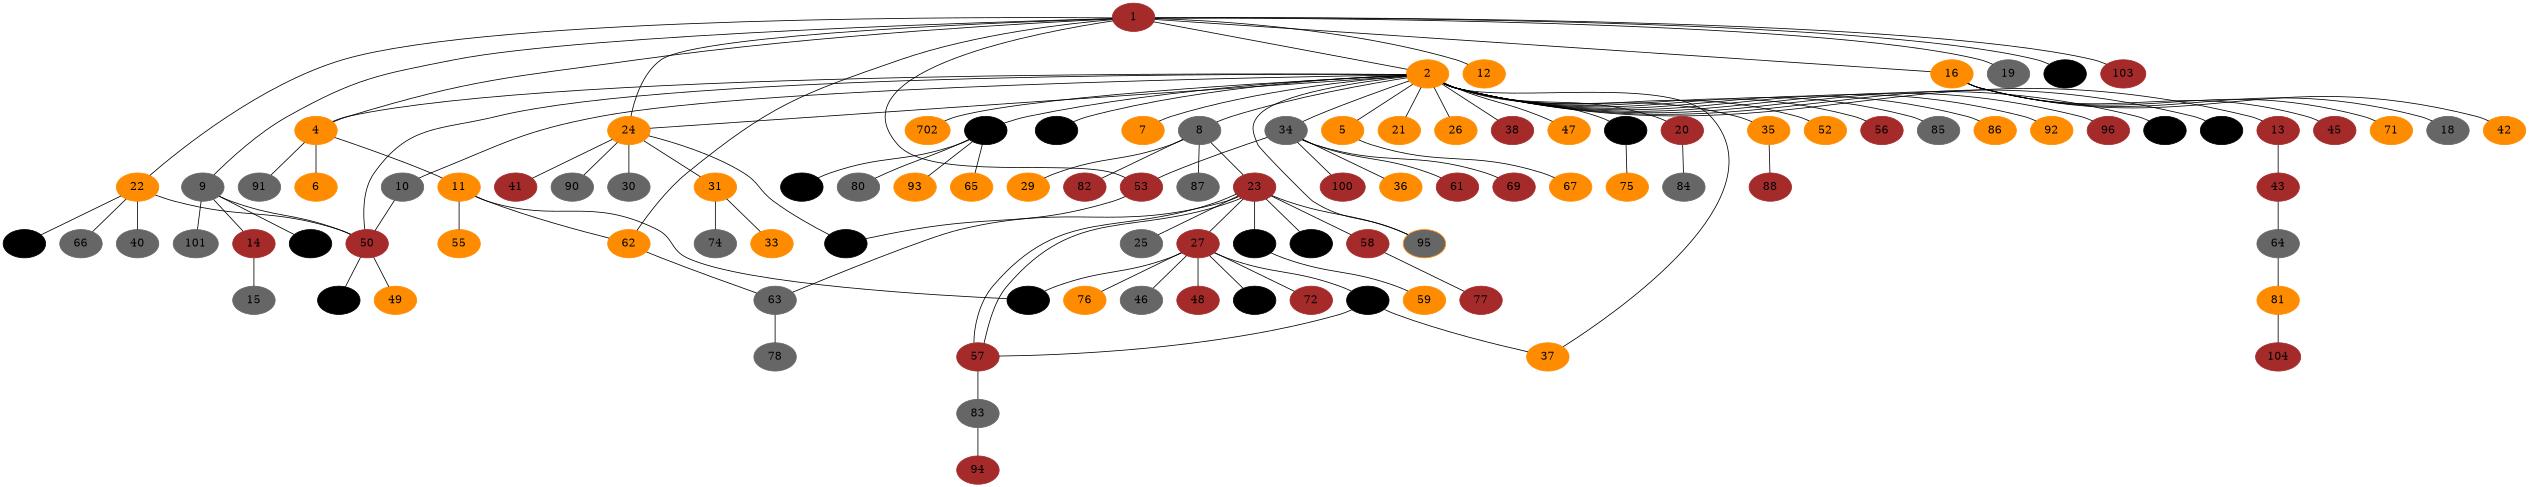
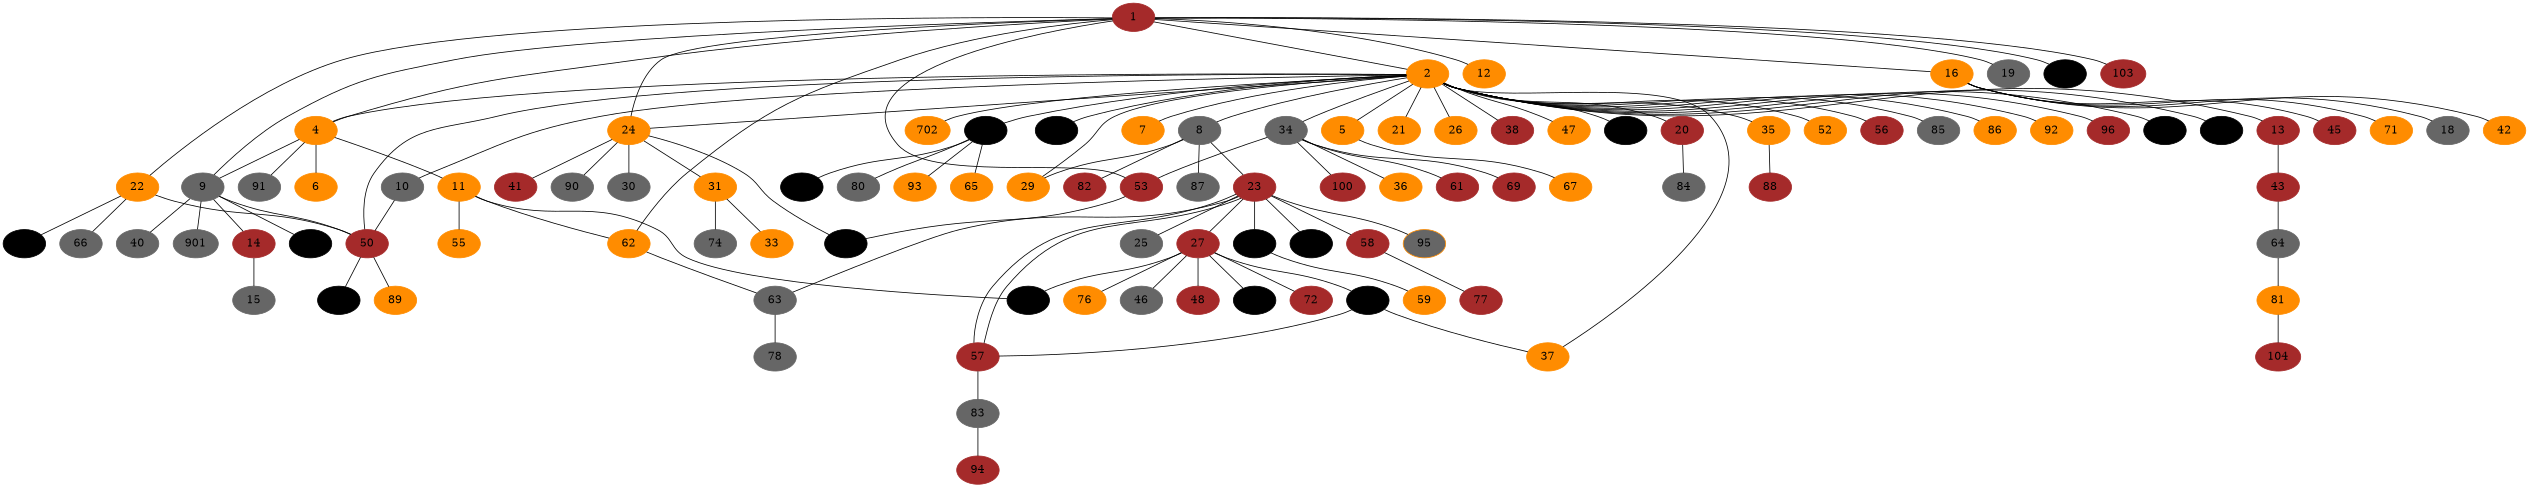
edge "2" -- "95": now "2" -- "29"
edge "4" -- "9": added
node "75": removed
edge "22" -- "40": now "9" -- "40"
node "101": label "101" -> "901"
node "49": label "49" -> "89"
